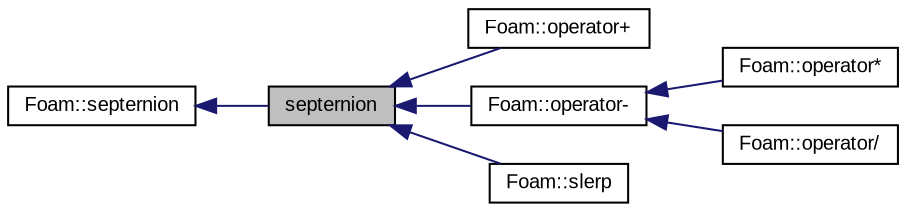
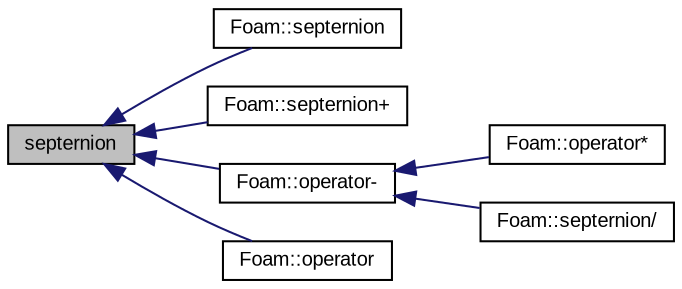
node "Foam::operator+": label "Foam::operator+" -> "Foam::septernion+"
edge "septernion" -> "Foam::septernion": reversed
node "Foam::operator/": label "Foam::operator/" -> "Foam::septernion/"
node "Foam::slerp": label "Foam::slerp" -> "Foam::operator"
